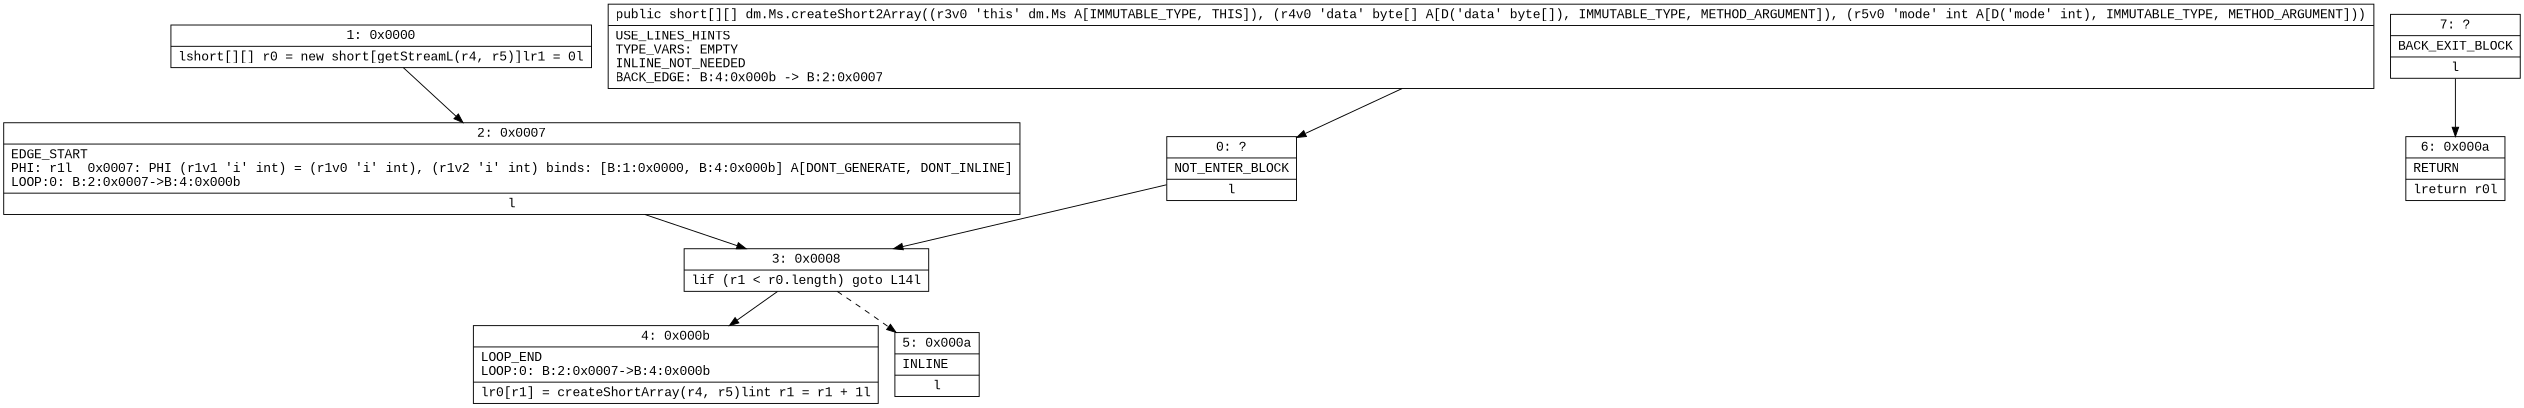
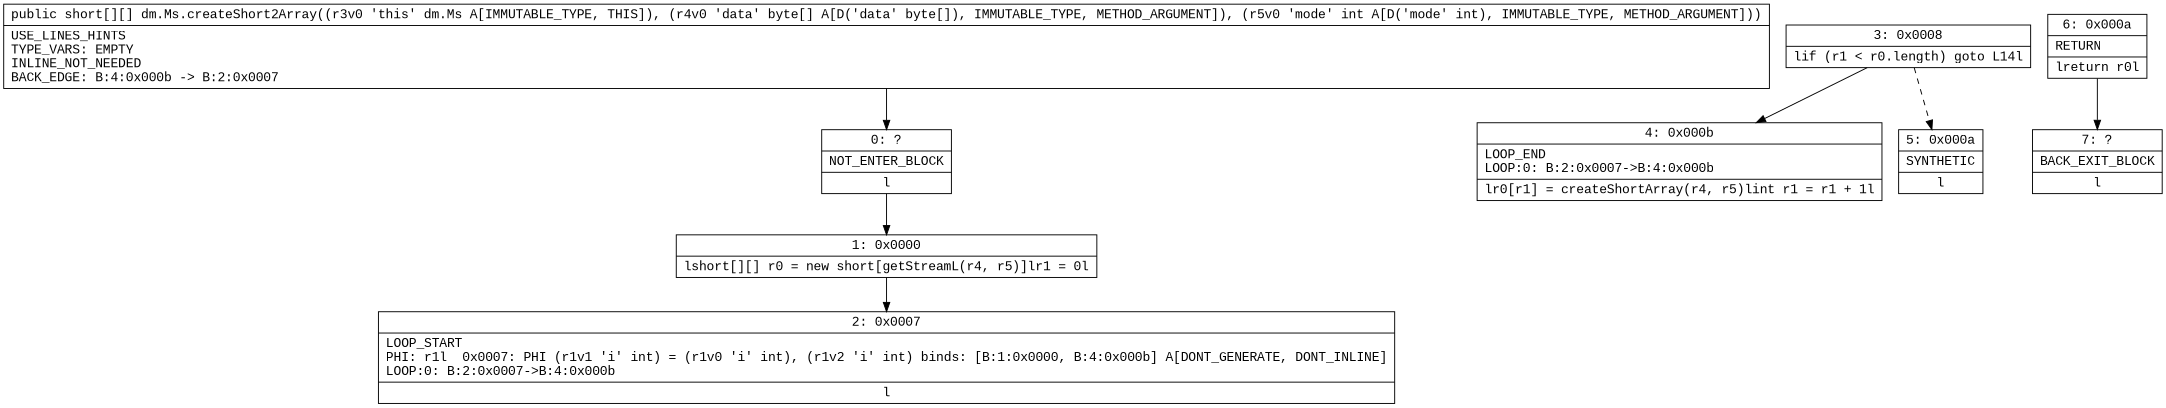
edge "7: ?" -> "6: 0x000a": reversed
node "2: 0x0007": text "EDGE_START" -> "LOOP_START"
edge "0: ?" -> "3: 0x0008": now "0: ?" -> "1: 0x0000"
edge "2: 0x0007" -> "3: 0x0008": removed
node "5: 0x000a": text "INLINE" -> "SYNTHETIC"
